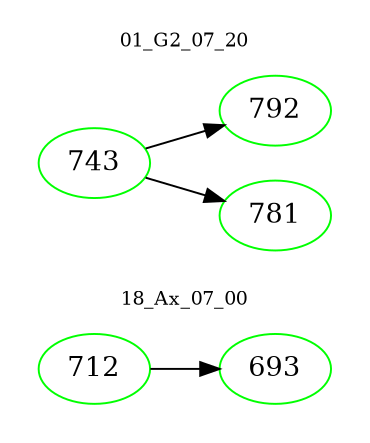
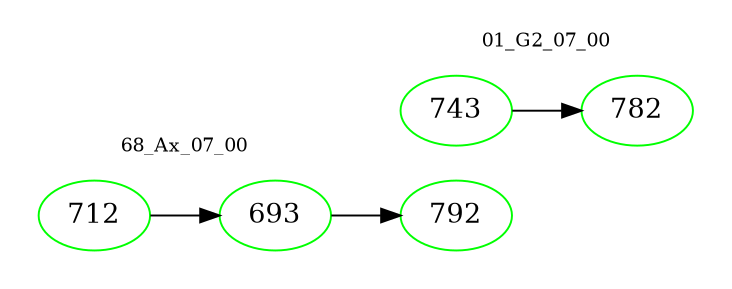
cluster "01_G2_07_20": label "01_G2_07_20" -> "01_G2_07_00"
edge "743" -> "792": now "693" -> "792"
node "781": label "781" -> "782"
cluster "18_Ax_07_00": label "18_Ax_07_00" -> "68_Ax_07_00"
